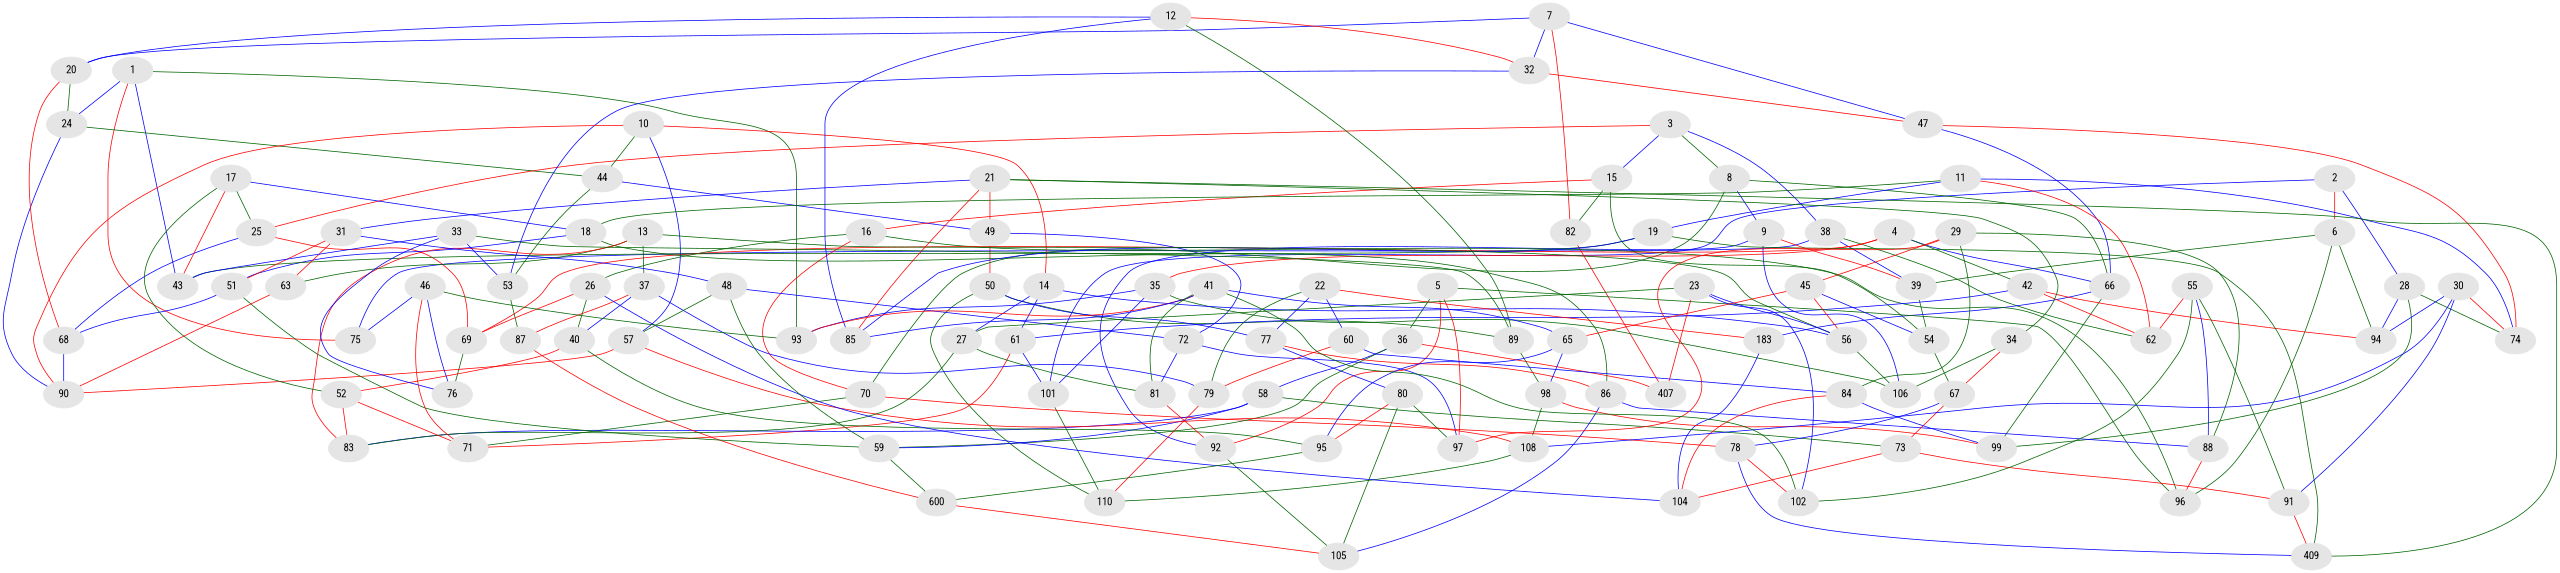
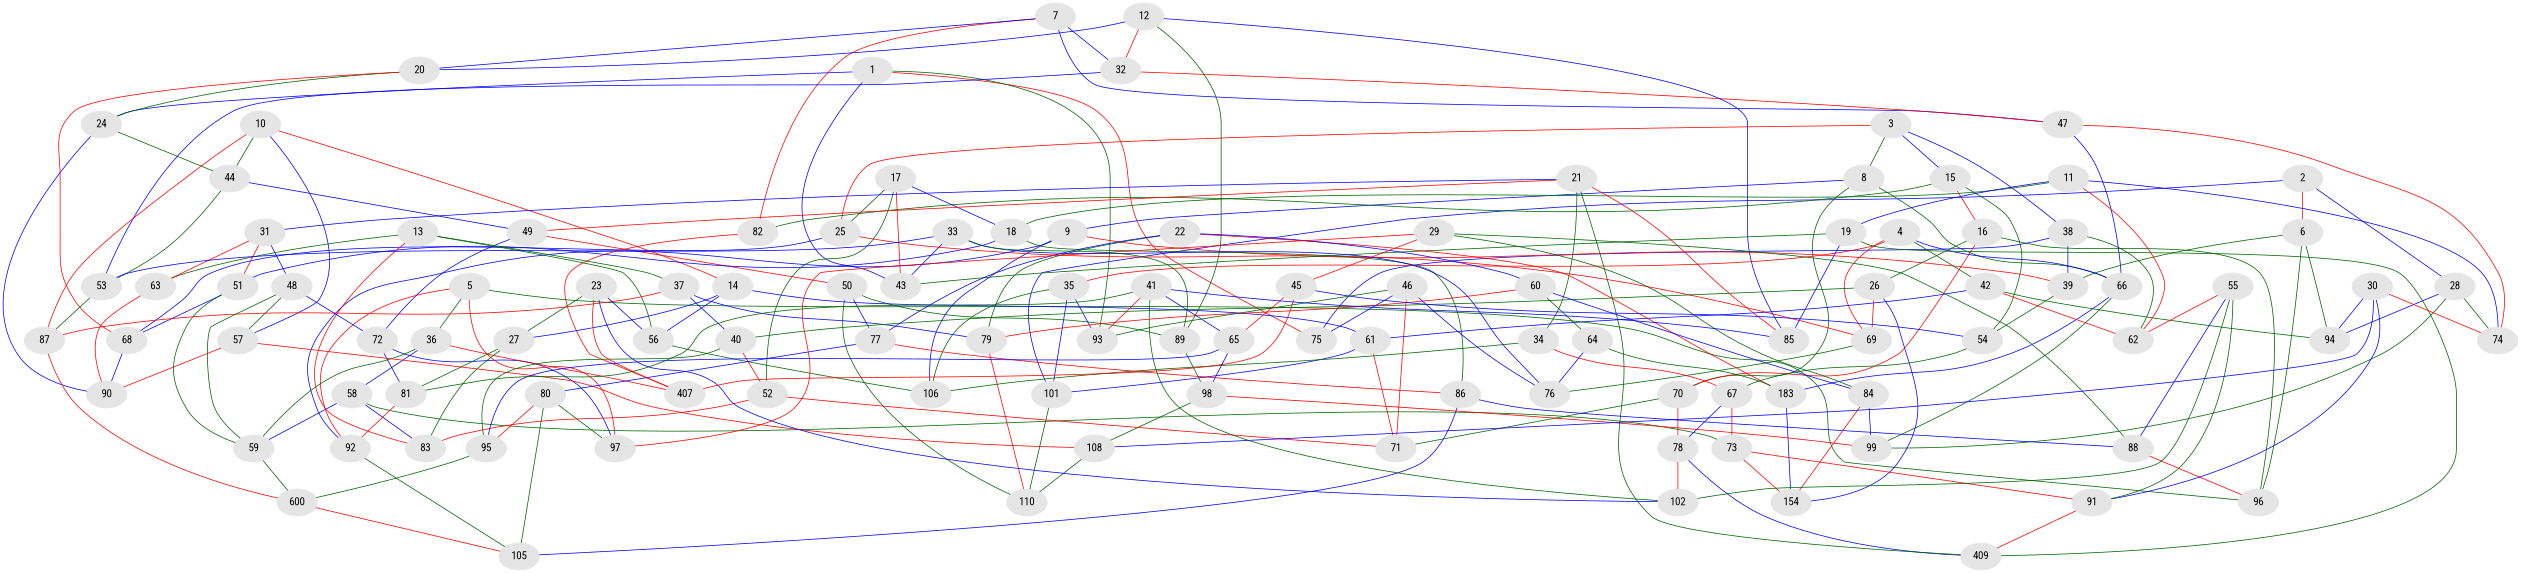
edge "10" -- "90": now "10" -- "87"
edge "42" -- "94": color red -> darkgreen
edge "45" -- "56": now "45" -- "407"
node "64": added
node "104": label "104" -> "154"
